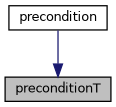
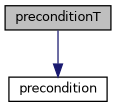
edge "precondition" -> "preconditionT": reversed
